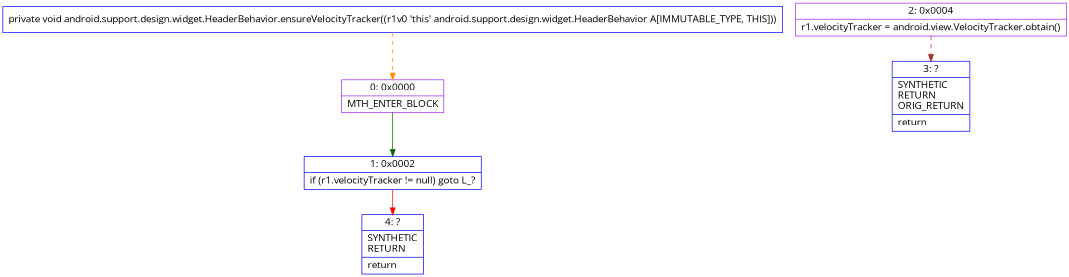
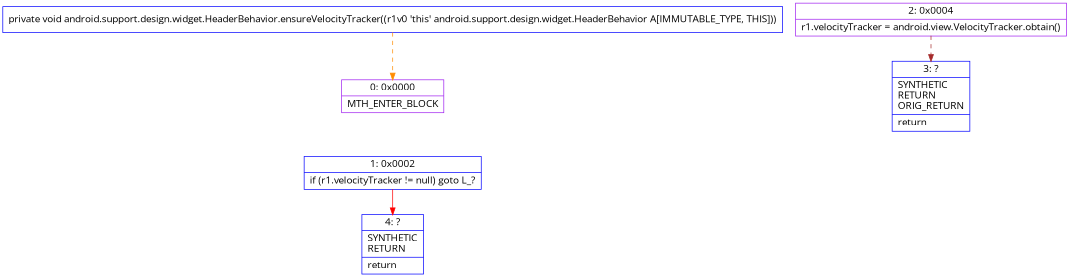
edge "0: 0x0000" -> "1: 0x0002": removed
